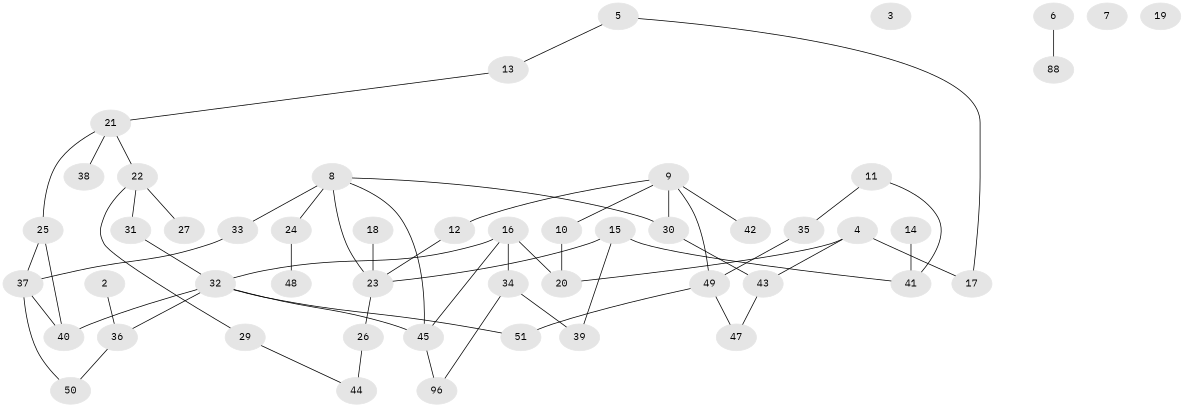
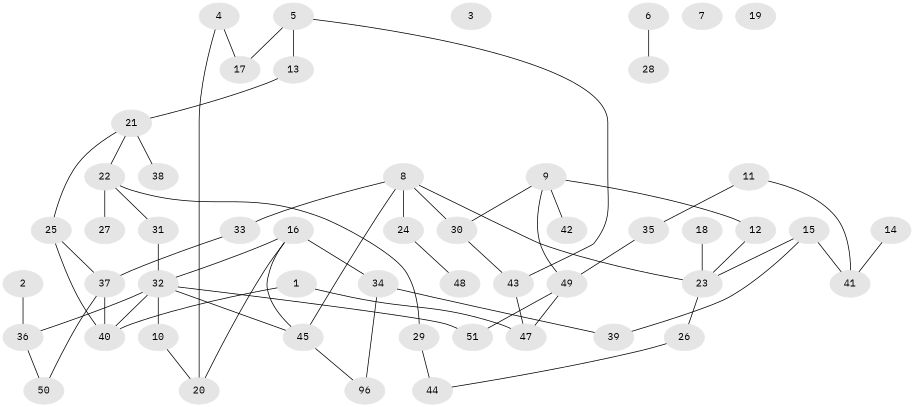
node "88": label "88" -> "28"
edge "9" -- "10": now "32" -- "10"
edge "4" -- "43": now "5" -- "43"
node "1": added
